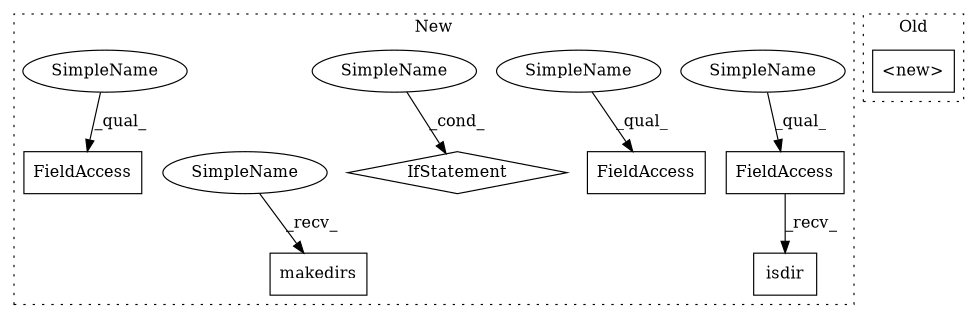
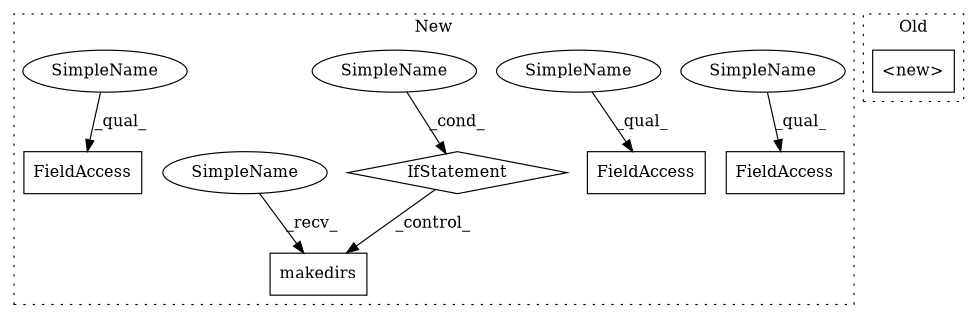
edge "IfStatement" -> "makedirs": added, label "_control_"
node "isdir": removed
